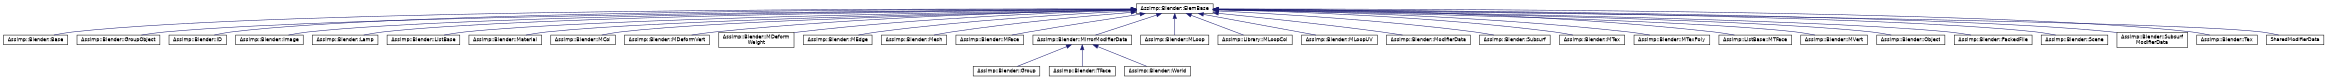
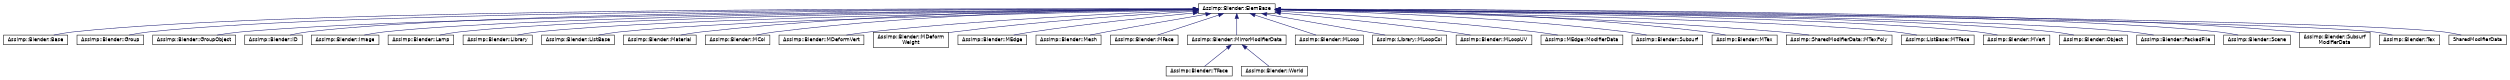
node "Assimp::Blender::Library": added
node "Assimp::Blender::ModifierData": label "Assimp::Blender::ModifierData" -> "Assimp::MEdge::ModifierData"
node "Assimp::Blender::MTexPoly": label "Assimp::Blender::MTexPoly" -> "Assimp::SharedModifierData::MTexPoly"
edge "Assimp::Blender::Group" -> "Assimp::Blender::MirrorModifierData": now "Assimp::Blender::Group" -> "Assimp::Blender::ElemBase"
